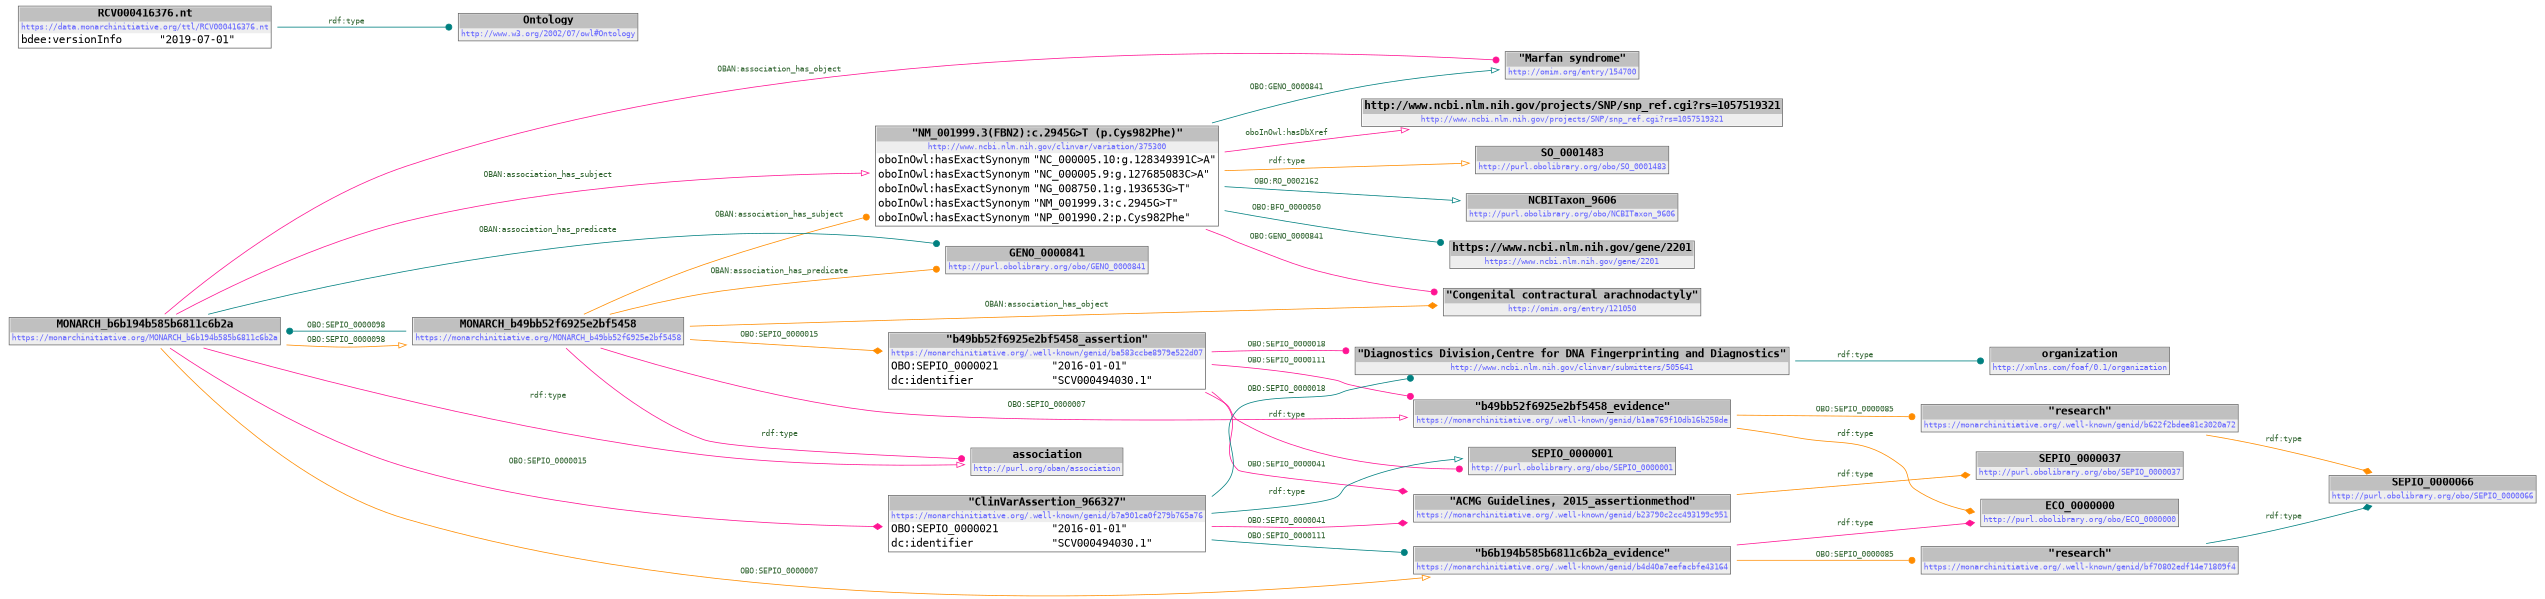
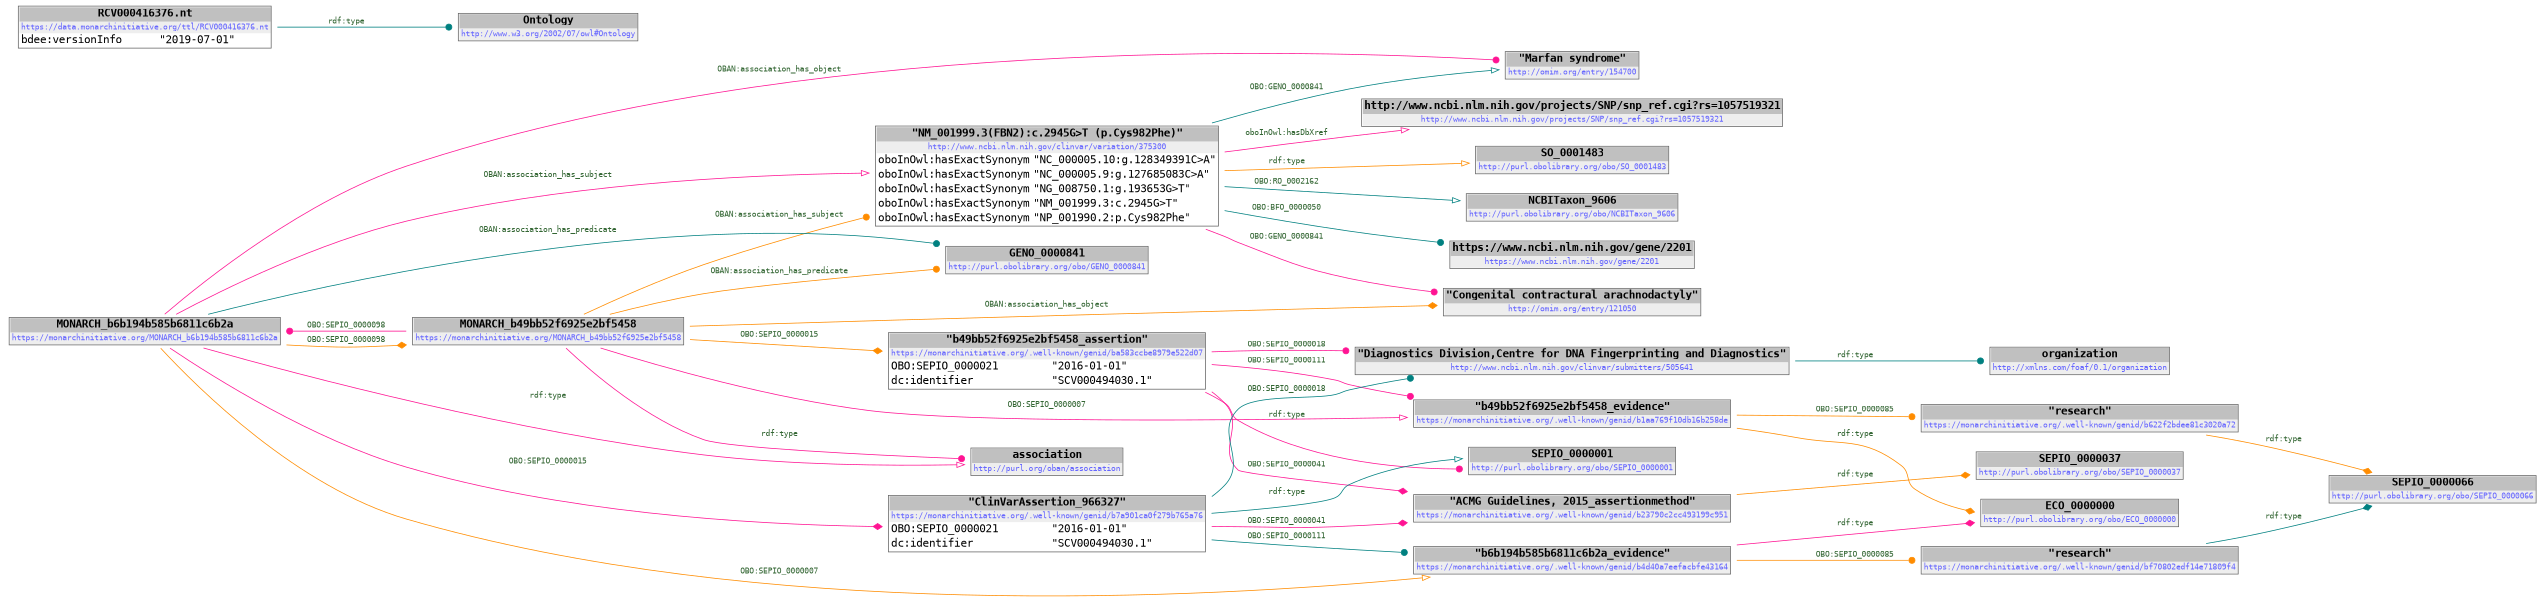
edge "MONARCH_b49bb52f6925e2bf5458" -> "MONARCH_b6b194b585b6811c6b2a": color teal -> deeppink
edge "MONARCH_b6b194b585b6811c6b2a" -> "MONARCH_b49bb52f6925e2bf5458": arrowhead onormal -> diamond
